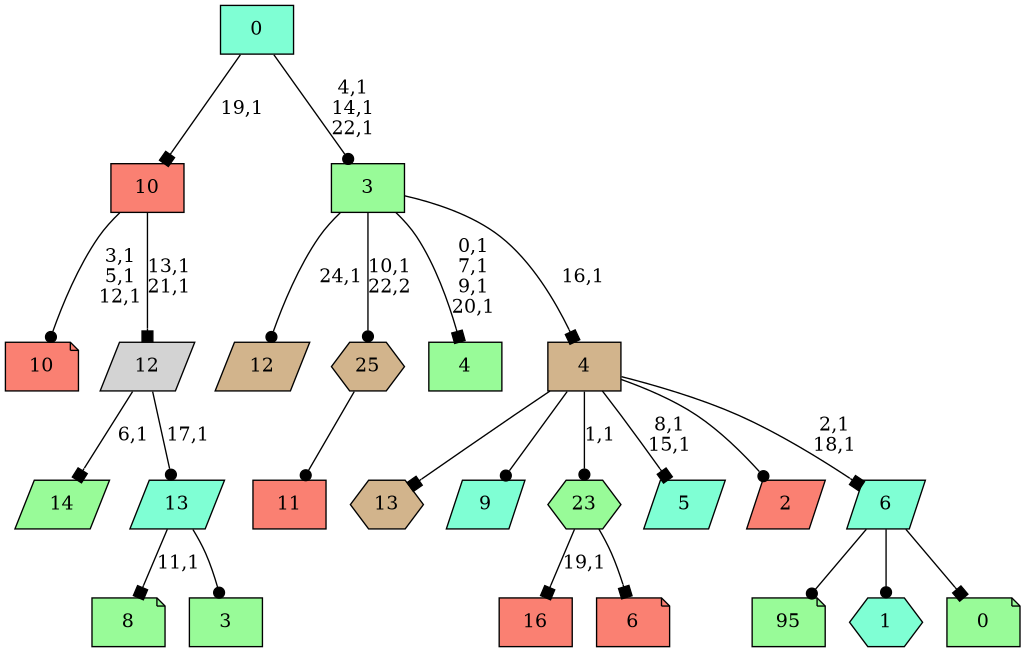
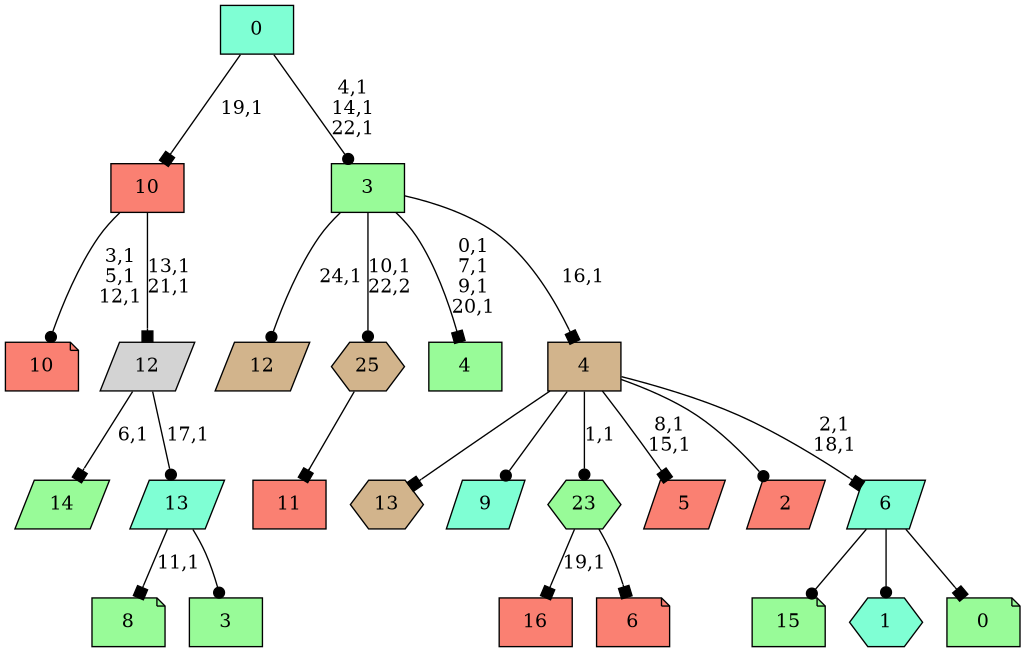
edge "25" -> "11": arrowhead dot -> box
node "5": fillcolor aquamarine -> salmon
node "95": label "95" -> "15"
